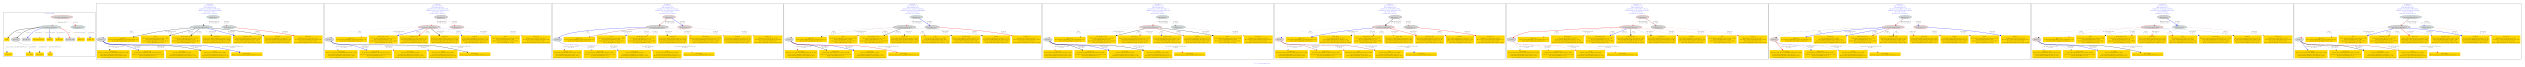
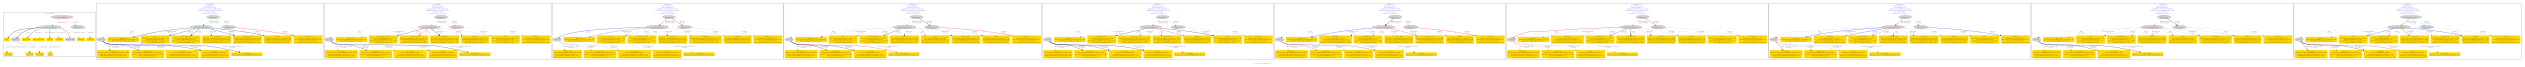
node "description": fillcolor lightgray -> gold
